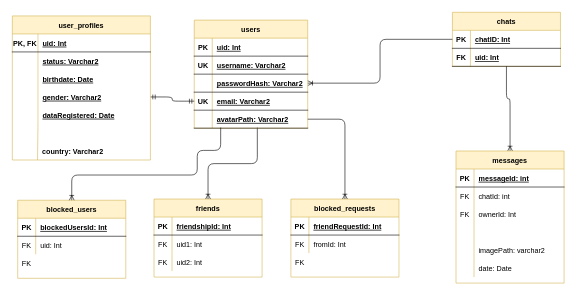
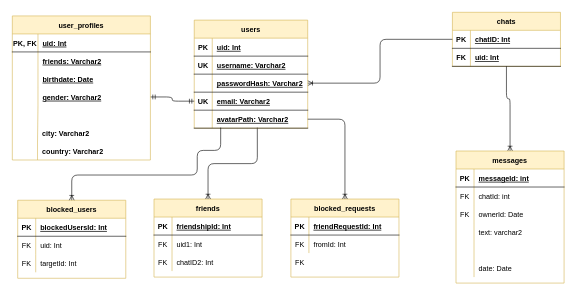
node "status: Varchar2": label "status: Varchar2" -> "friends: Varchar2"
node "dataRegistered: Date": removed
node "city: Varchar2": added
node "ownerId: Int": label "ownerId: Int" -> "ownerId: Date"
node "text: varchar2": added
node "imagePath: varchar2": removed
node "uid2: Int": label "uid2: Int" -> "chatID2: Int"
node "targetId: Int": added
